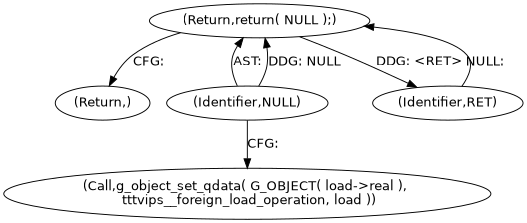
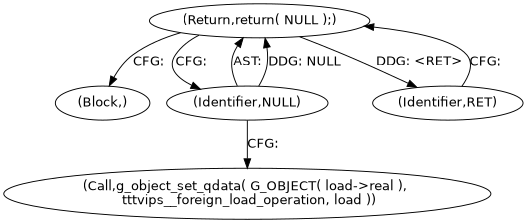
edge "(Return,return( NULL );)" -> "(Identifier,NULL)": added, label "CFG:"
edge "(Identifier,RET)" -> "(Return,return( NULL );)": label "NULL: " -> "CFG: "
node "(Return,)": label "(Return,)" -> "(Block,)"
